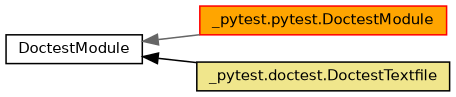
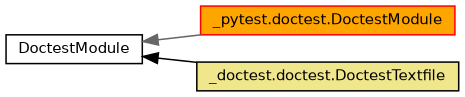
node "_pytest.pytest.DoctestModule": label "_pytest.pytest.DoctestModule" -> "_pytest.doctest.DoctestModule"
node "_pytest.doctest.DoctestTextfile": label "_pytest.doctest.DoctestTextfile" -> "_doctest.doctest.DoctestTextfile"
